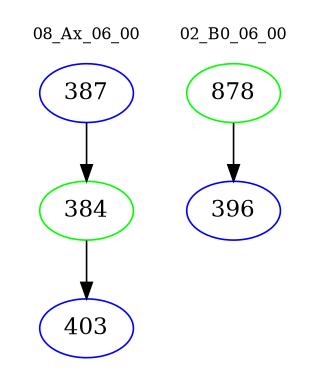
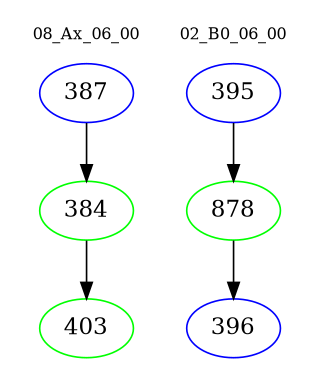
node "395": added
node "403": color blue -> green
